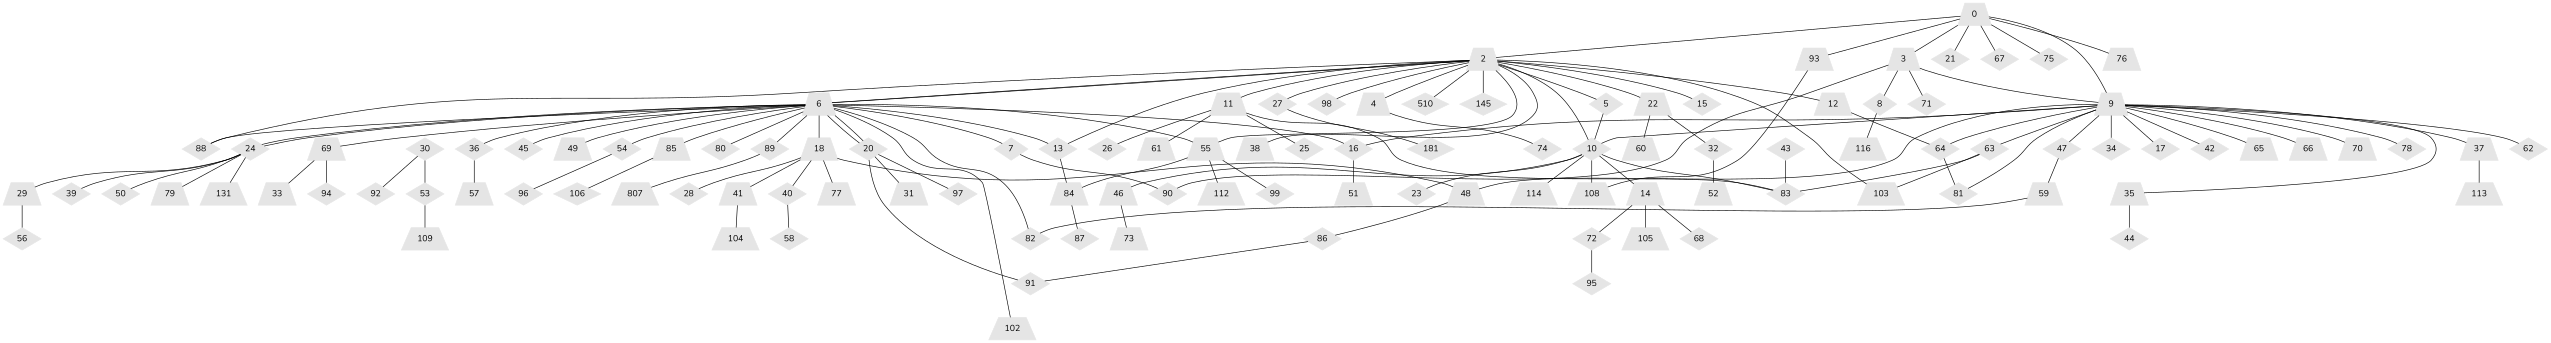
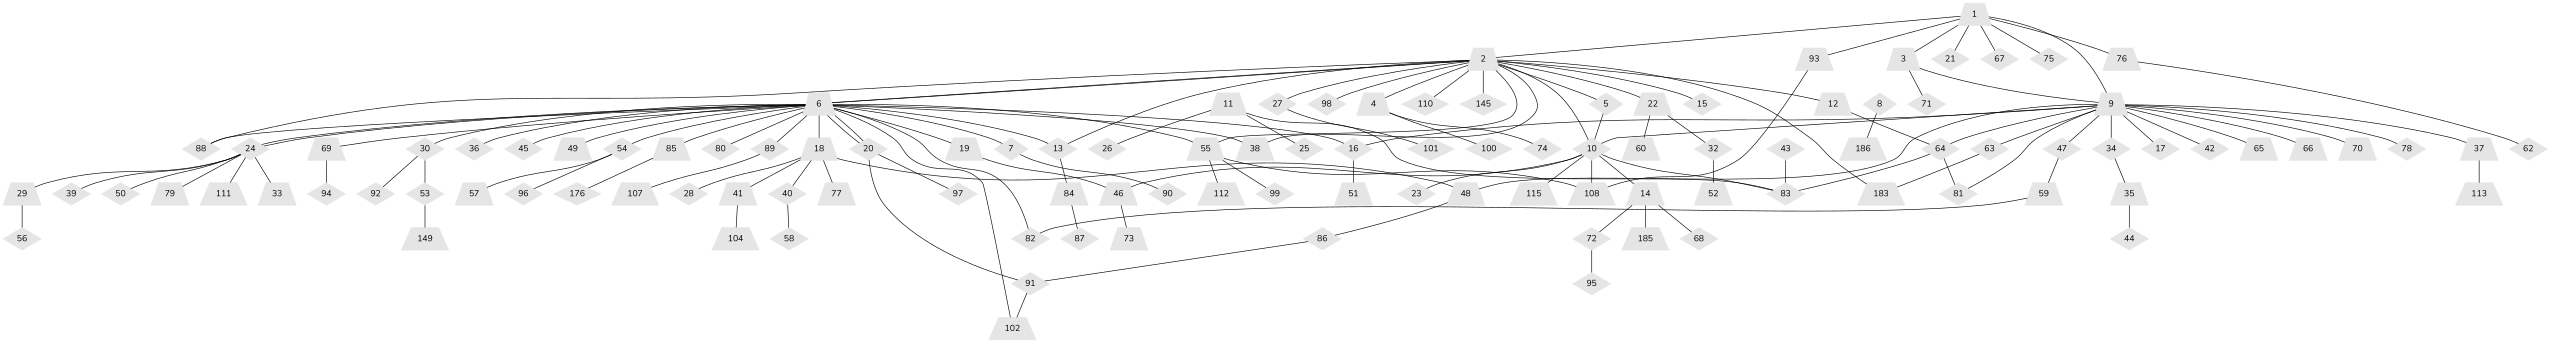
node "0": label "0" -> "1"
edge "2" -- "11": removed
edge "3" -- "8": removed
node "510": label "510" -> "110"
edge "6" -- "30": added
edge "9" -- "62": now "76" -- "62"
edge "6" -- "38": added
edge "9" -- "35": now "34" -- "35"
node "19": added
node "61": removed
node "181": label "181" -> "101"
node "100": added
node "116": label "116" -> "186"
edge "69" -- "33": now "24" -- "33"
edge "36" -- "57": now "54" -- "57"
edge "55" -- "84": now "55" -- "108"
edge "3" -- "90": removed
edge "63" -- "83": now "64" -- "83"
node "131": label "131" -> "111"
node "106": label "106" -> "176"
node "807": label "807" -> "107"
node "31": removed
node "114": label "114" -> "115"
node "103": label "103" -> "183"
node "109": label "109" -> "149"
node "105": label "105" -> "185"
edge "91" -- "102": added
